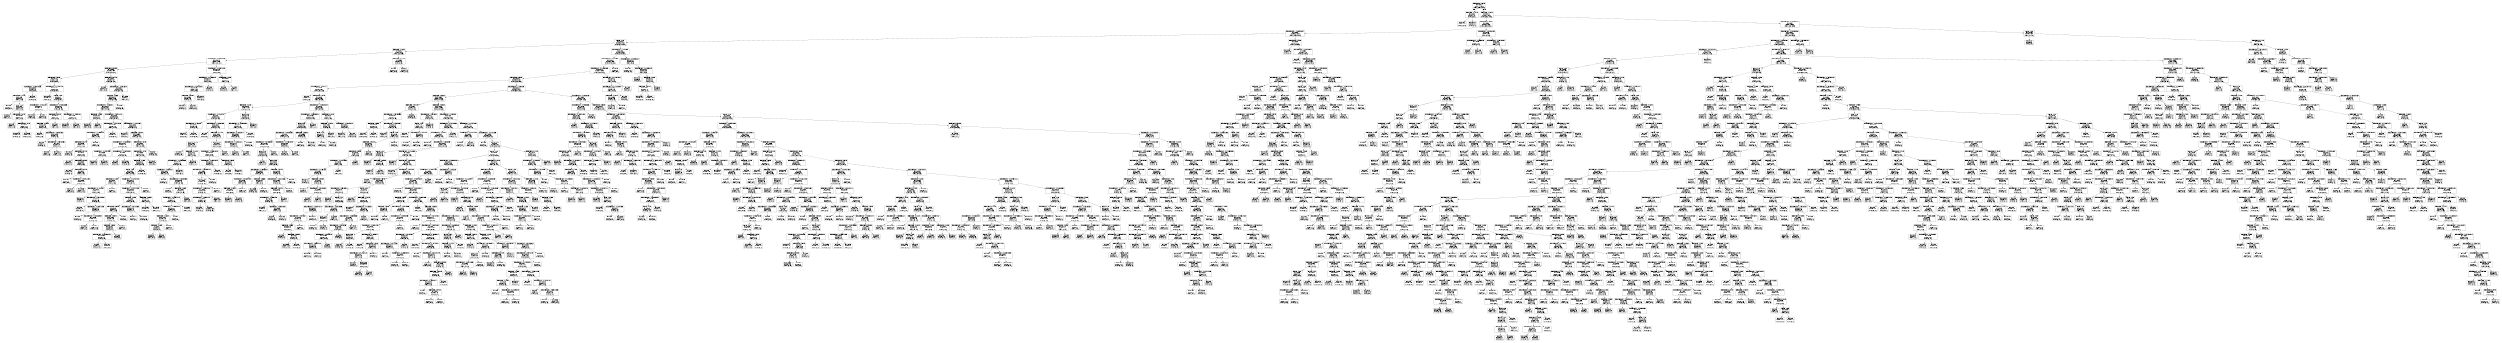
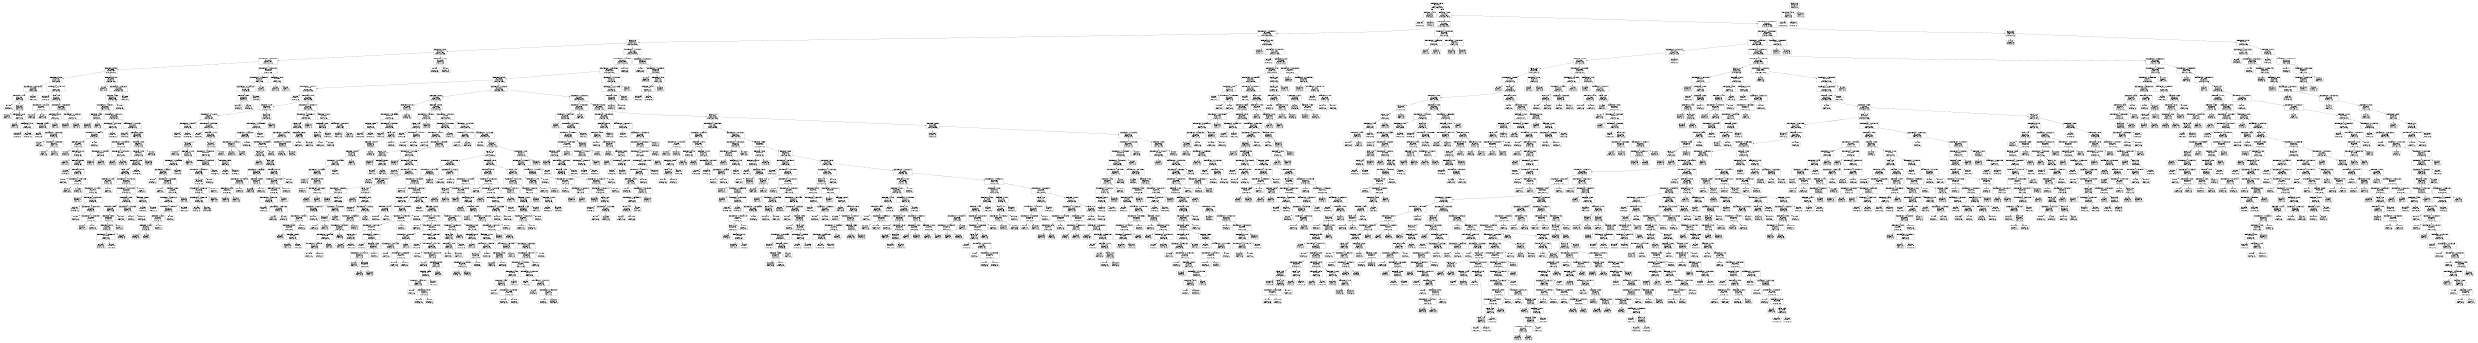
node "Tenure <= 3.5 gini = 0.444 gini = 27 value = [9, 18]": label "Tenure <= 3.5 gini = 0.444 gini = 27 value = [9, 18]" -> "Tenure <= 3.5 gini = 0.444 samples = 27 value = [9, 18]"
edge "Tenure <= 3.5 gini = 0.156 samples = 47 value = [4, 43]" -> "Tenure <= 2.5 gini = 0.225 samples = 31 value = [4, 27]": now "Tenure <= 3.5 gini = 0.156 samples = 47 value = [4, 43]" -> "Tenure <= 1.5 gini = 0.413 samples = 24 value = [7, 17]"
